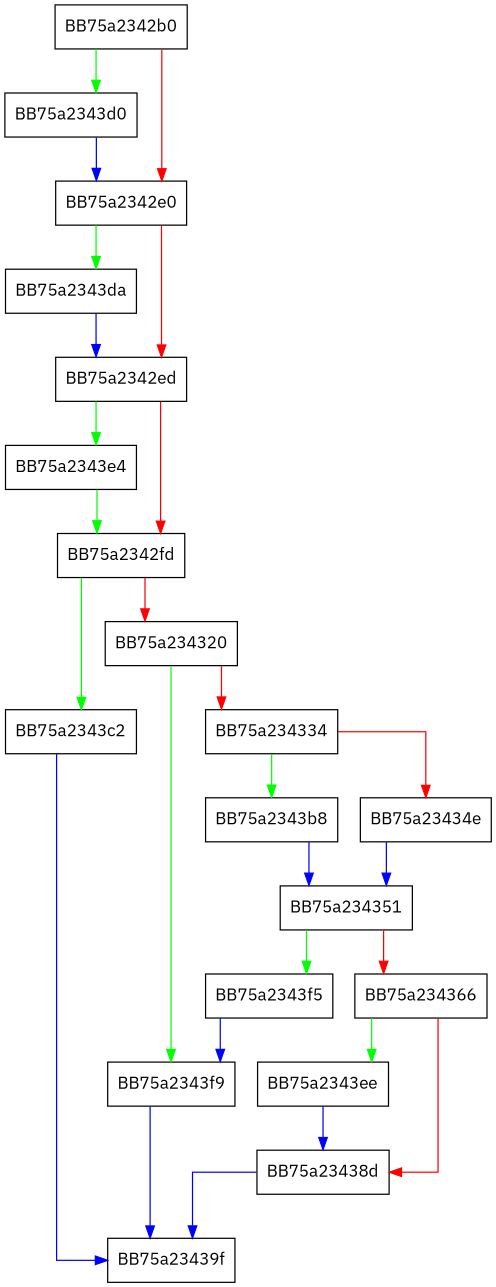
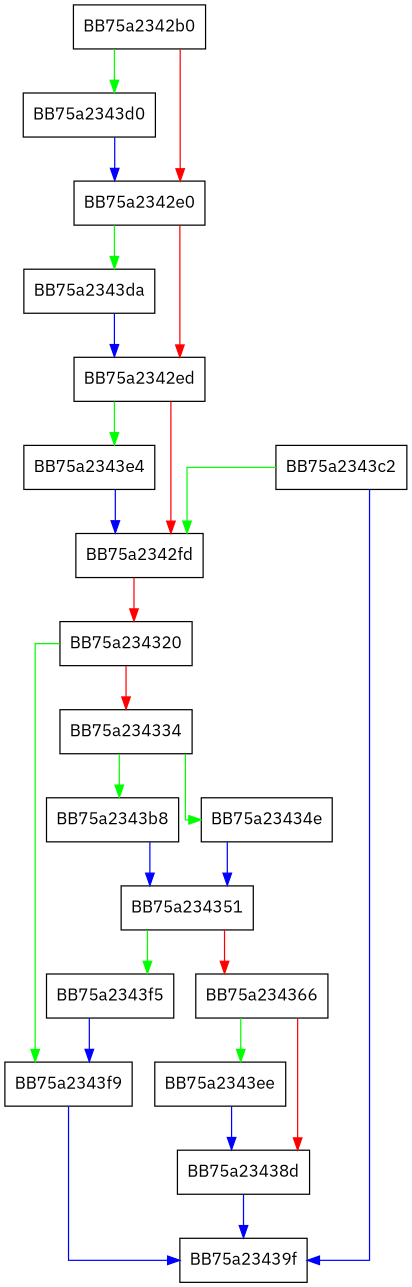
edge "BB75a2343e4" -> "BB75a2342fd": color green -> blue
edge "BB75a2342fd" -> "BB75a2343c2": reversed
edge "BB75a234334" -> "BB75a23434e": color red -> green
